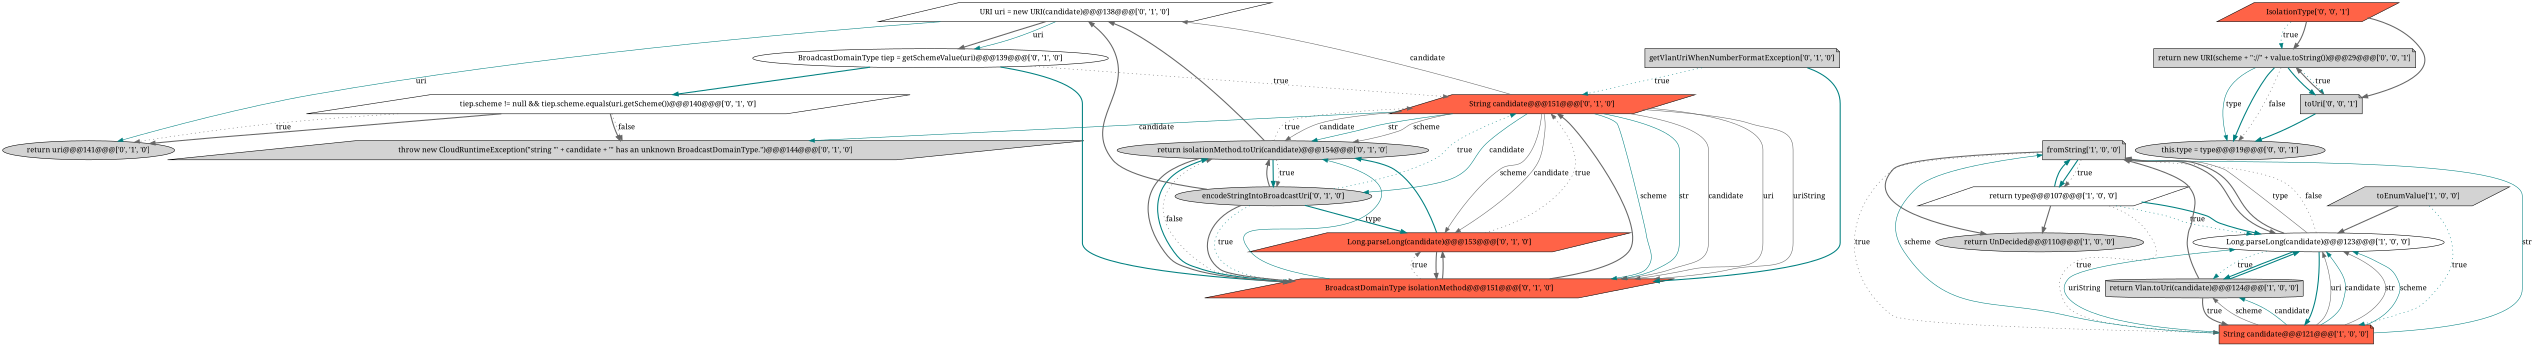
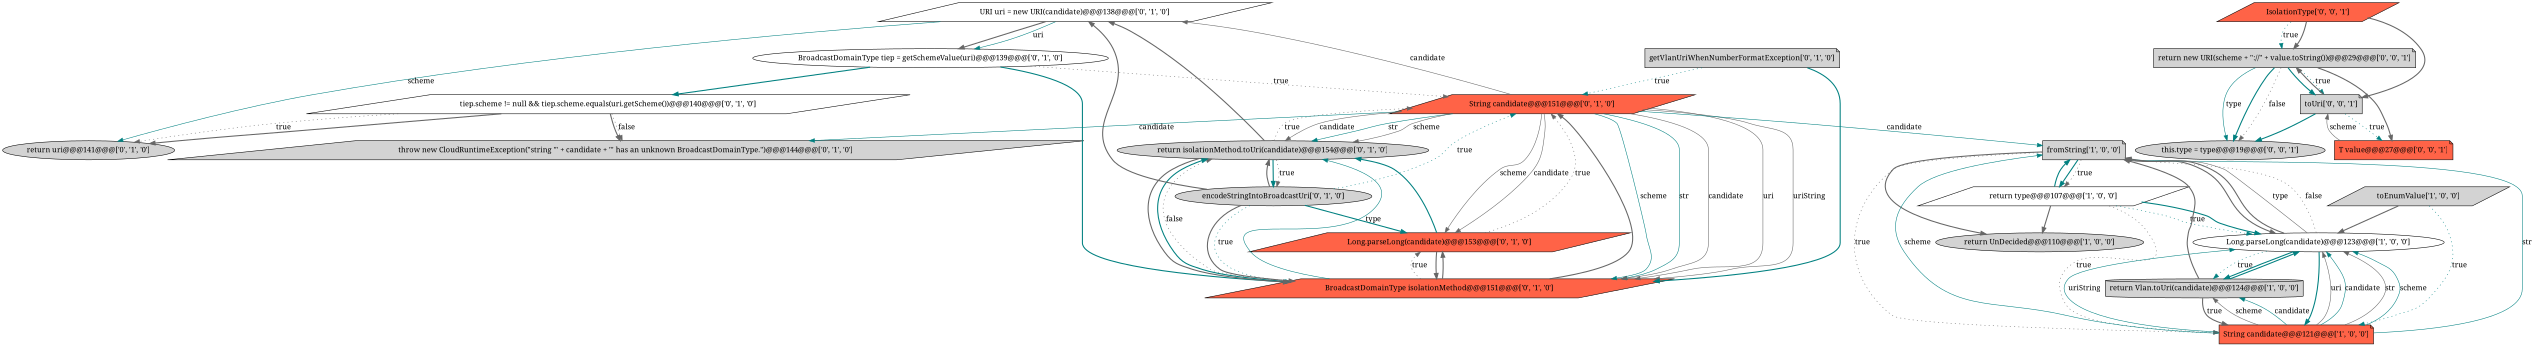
edge "URI uri = new URI(candidate)@@@138@@@['0', '1', '0']" -> "return uri@@@141@@@['0', '1', '0']": label "uri" -> "scheme"
node "T value@@@27@@@['0', '0', '1']": added
edge "String candidate@@@151@@@['0', '1', '0']" -> "encodeStringIntoBroadcastUri['0', '1', '0']": now "String candidate@@@151@@@['0', '1', '0']" -> "fromString['1', '0', '0']"
